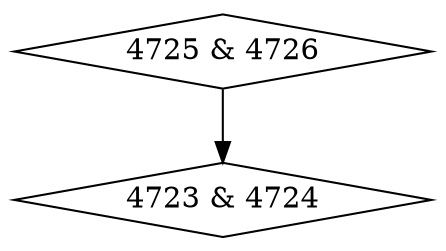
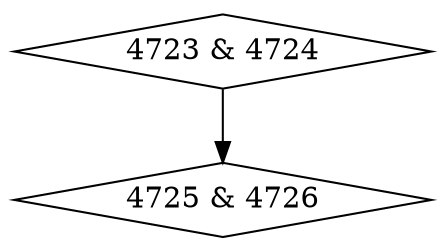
edge "4725 & 4726" -> "4723 & 4724": reversed
